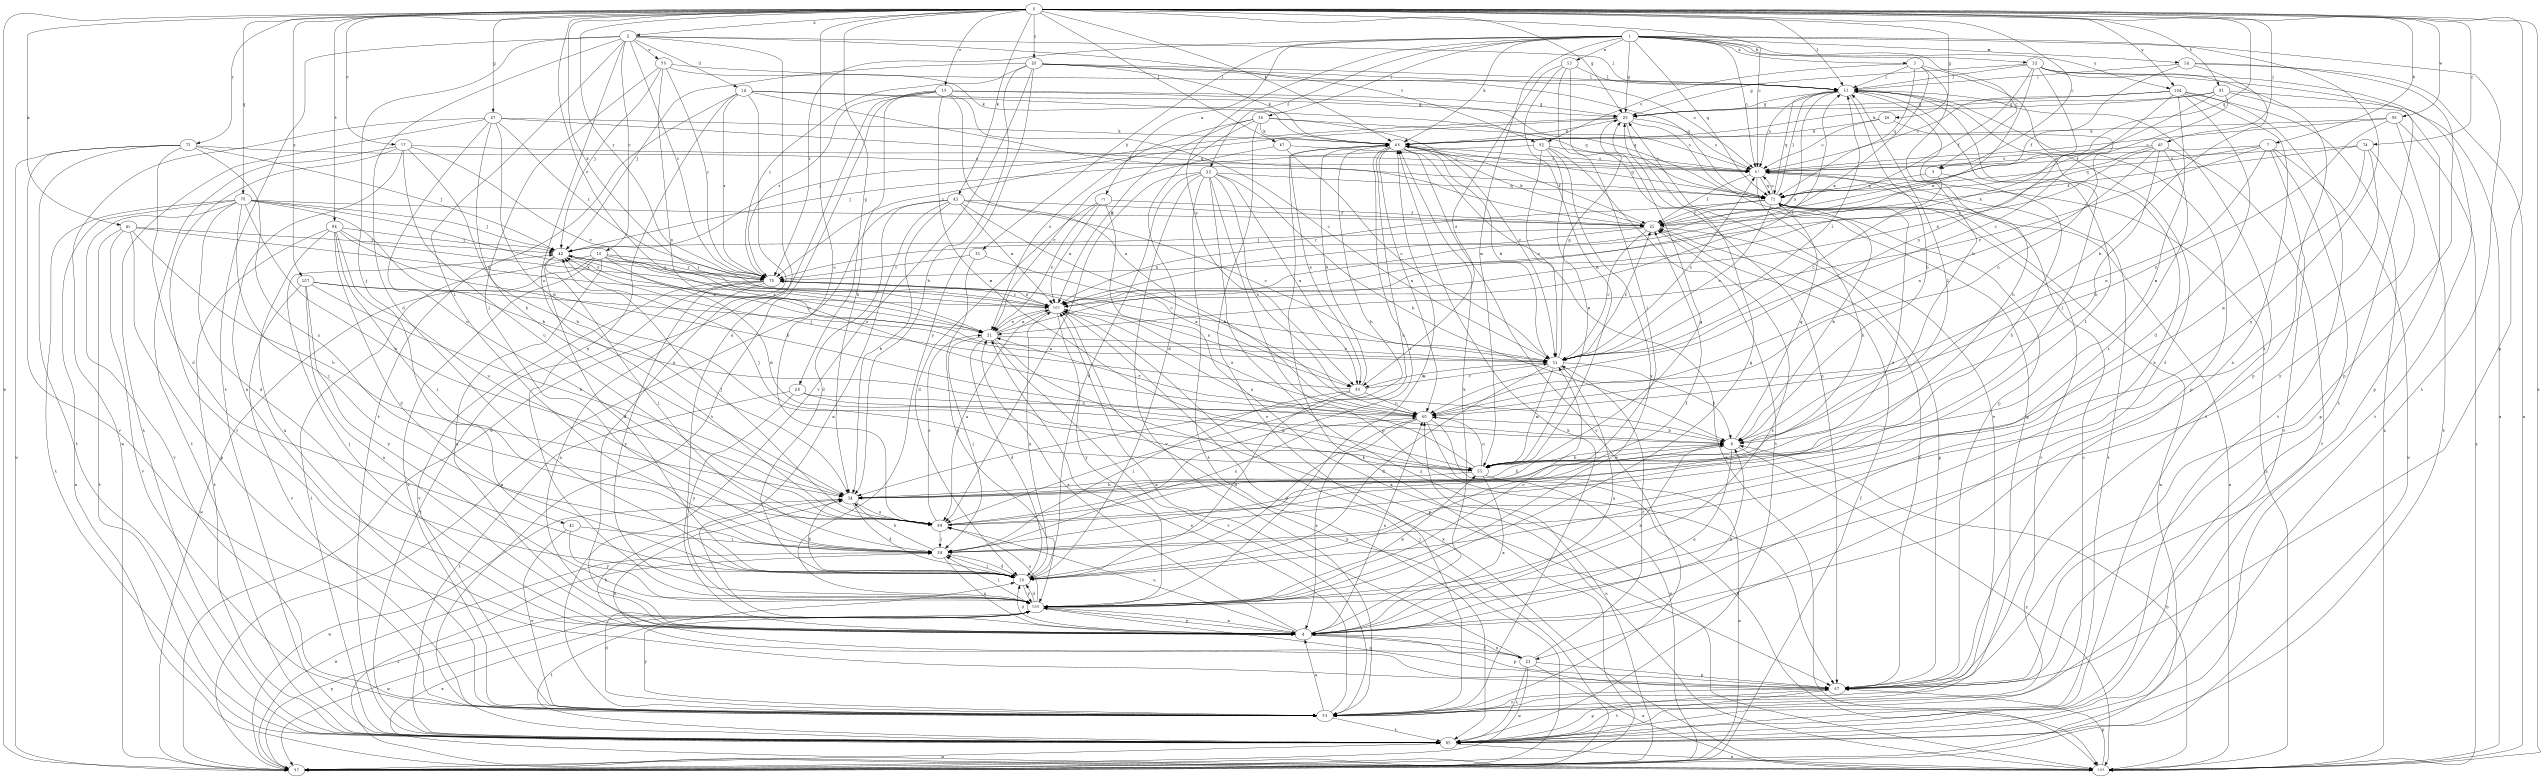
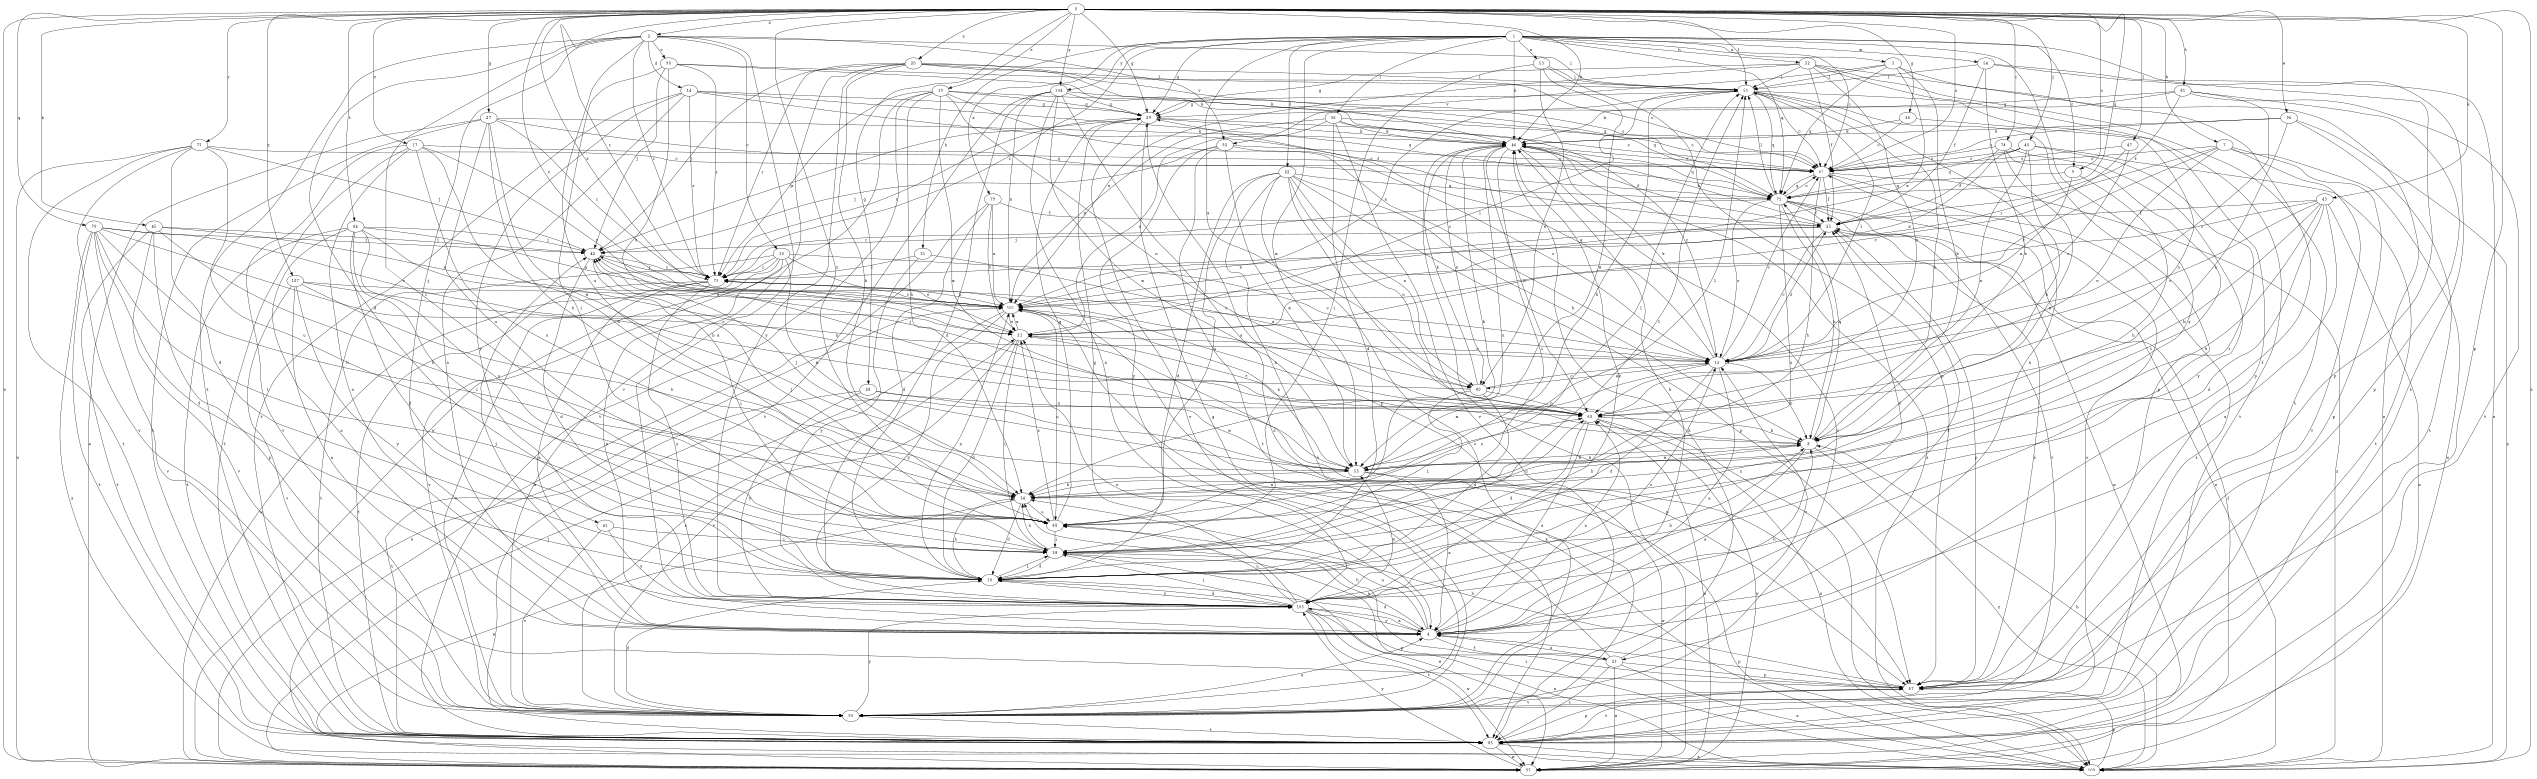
edge "70" -> "25": removed, label "f"
